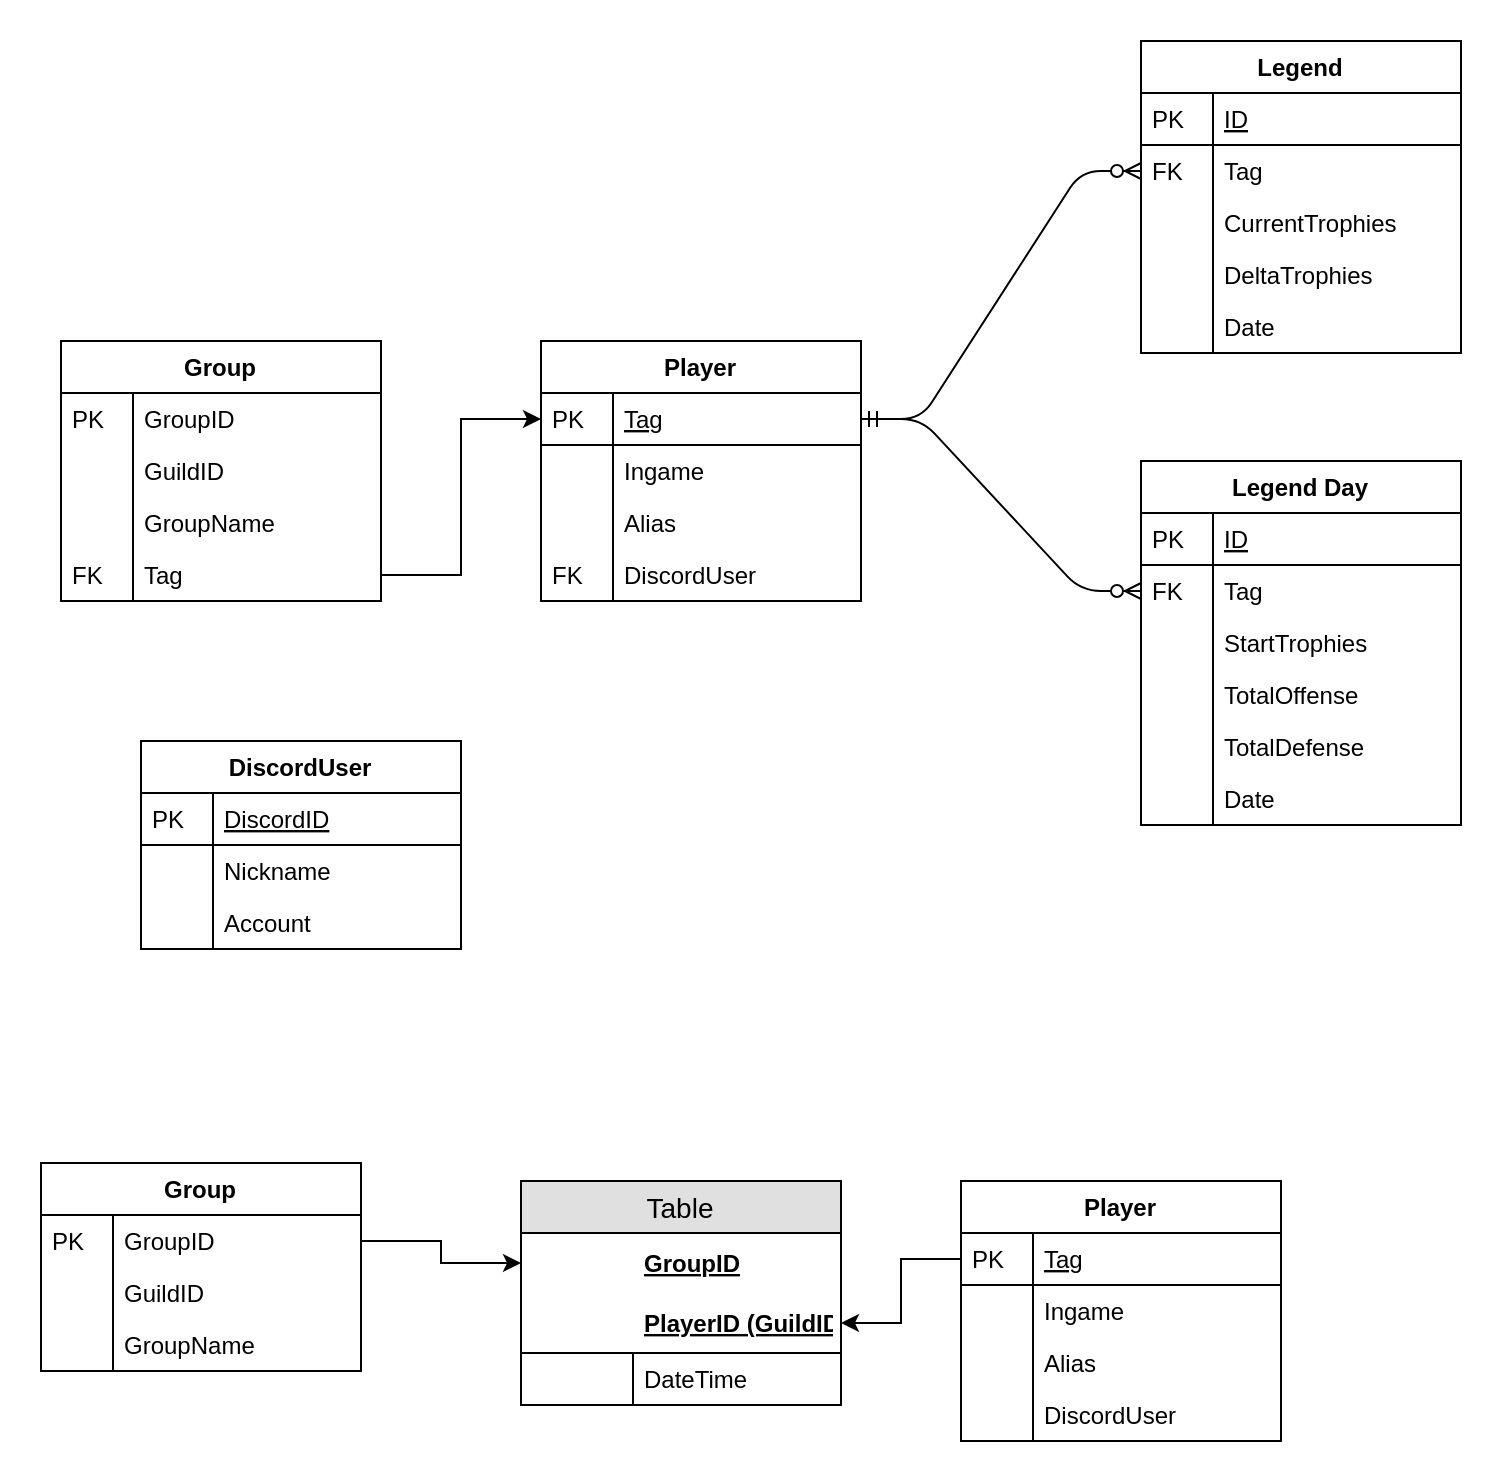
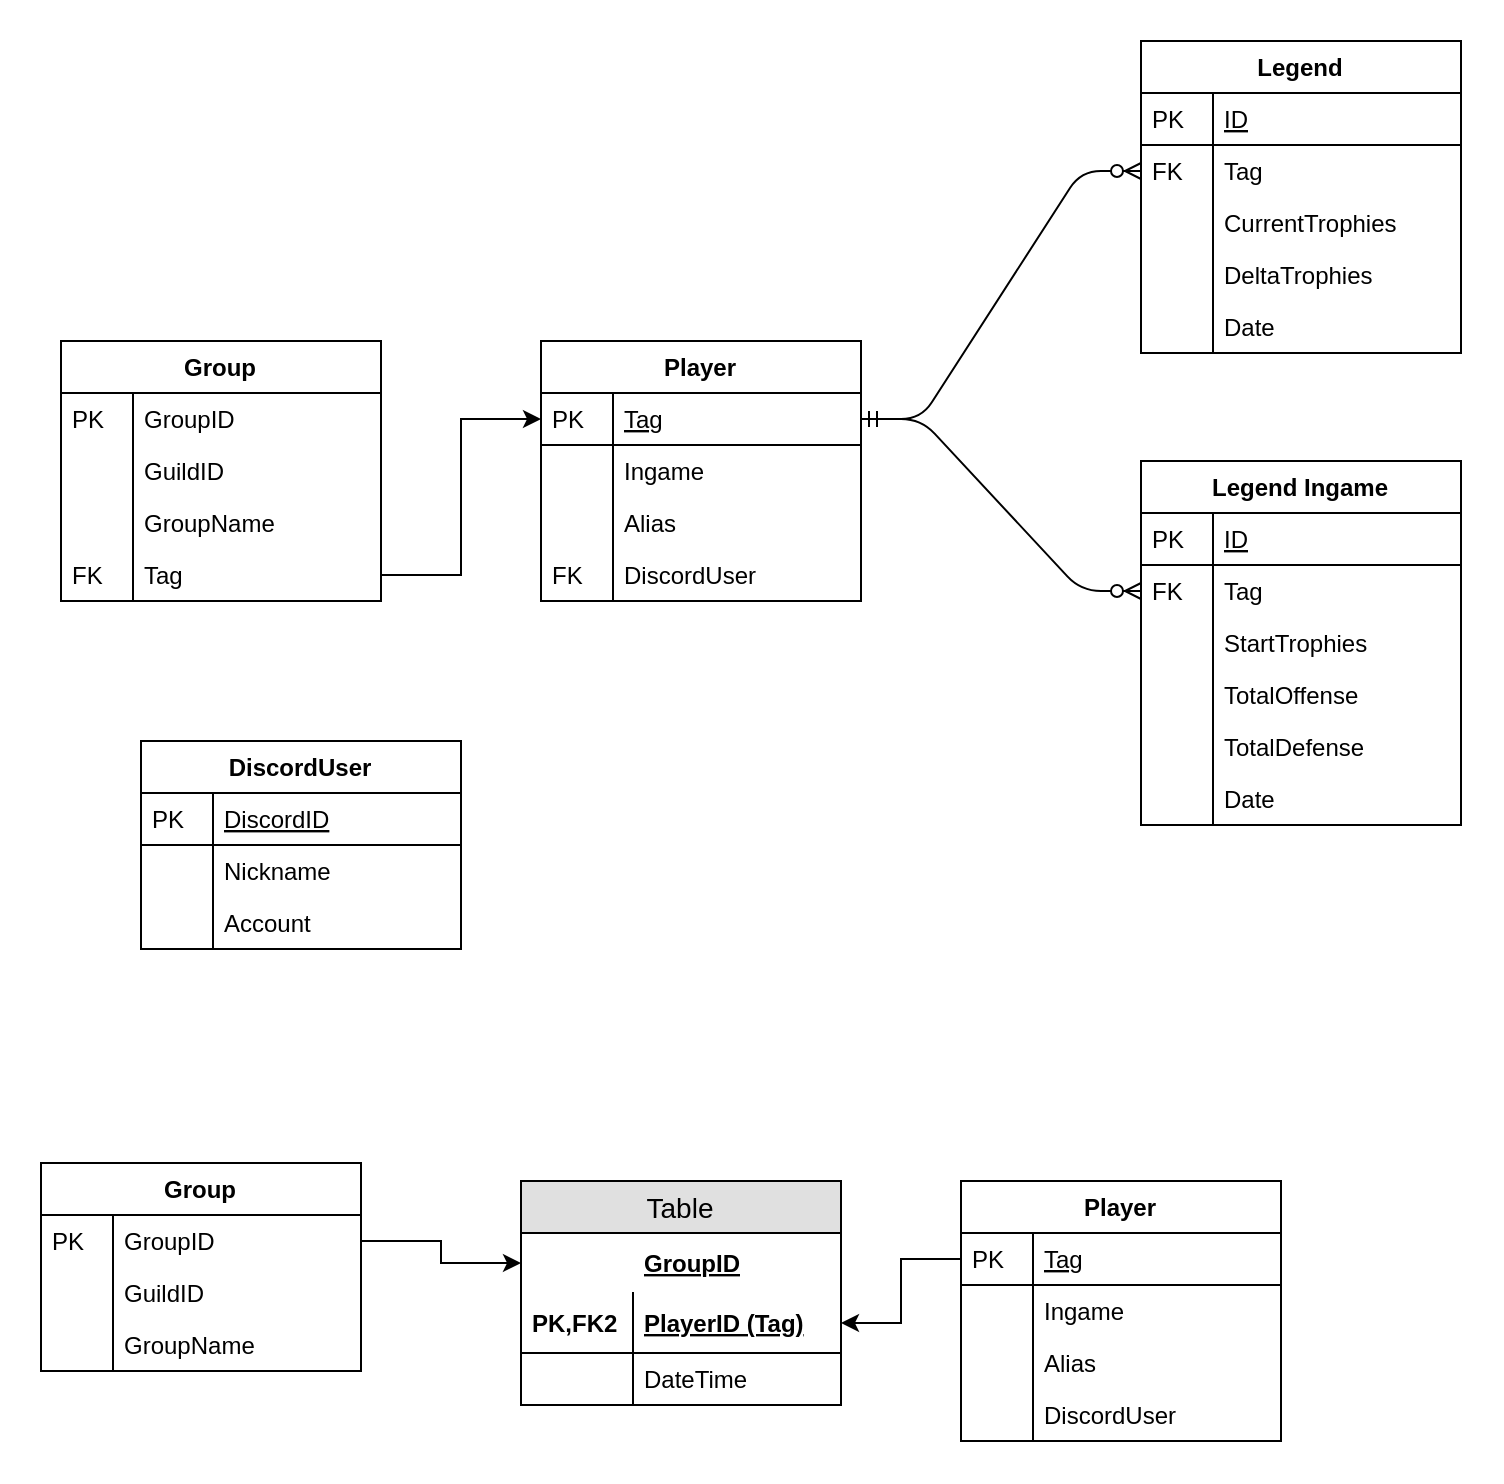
node "Legend Day": label "Legend Day" -> "Legend Ingame"
node "PK,FK2": added
node "PlayerID (GuildID)": label "PlayerID (GuildID)" -> "PlayerID (Tag)"
